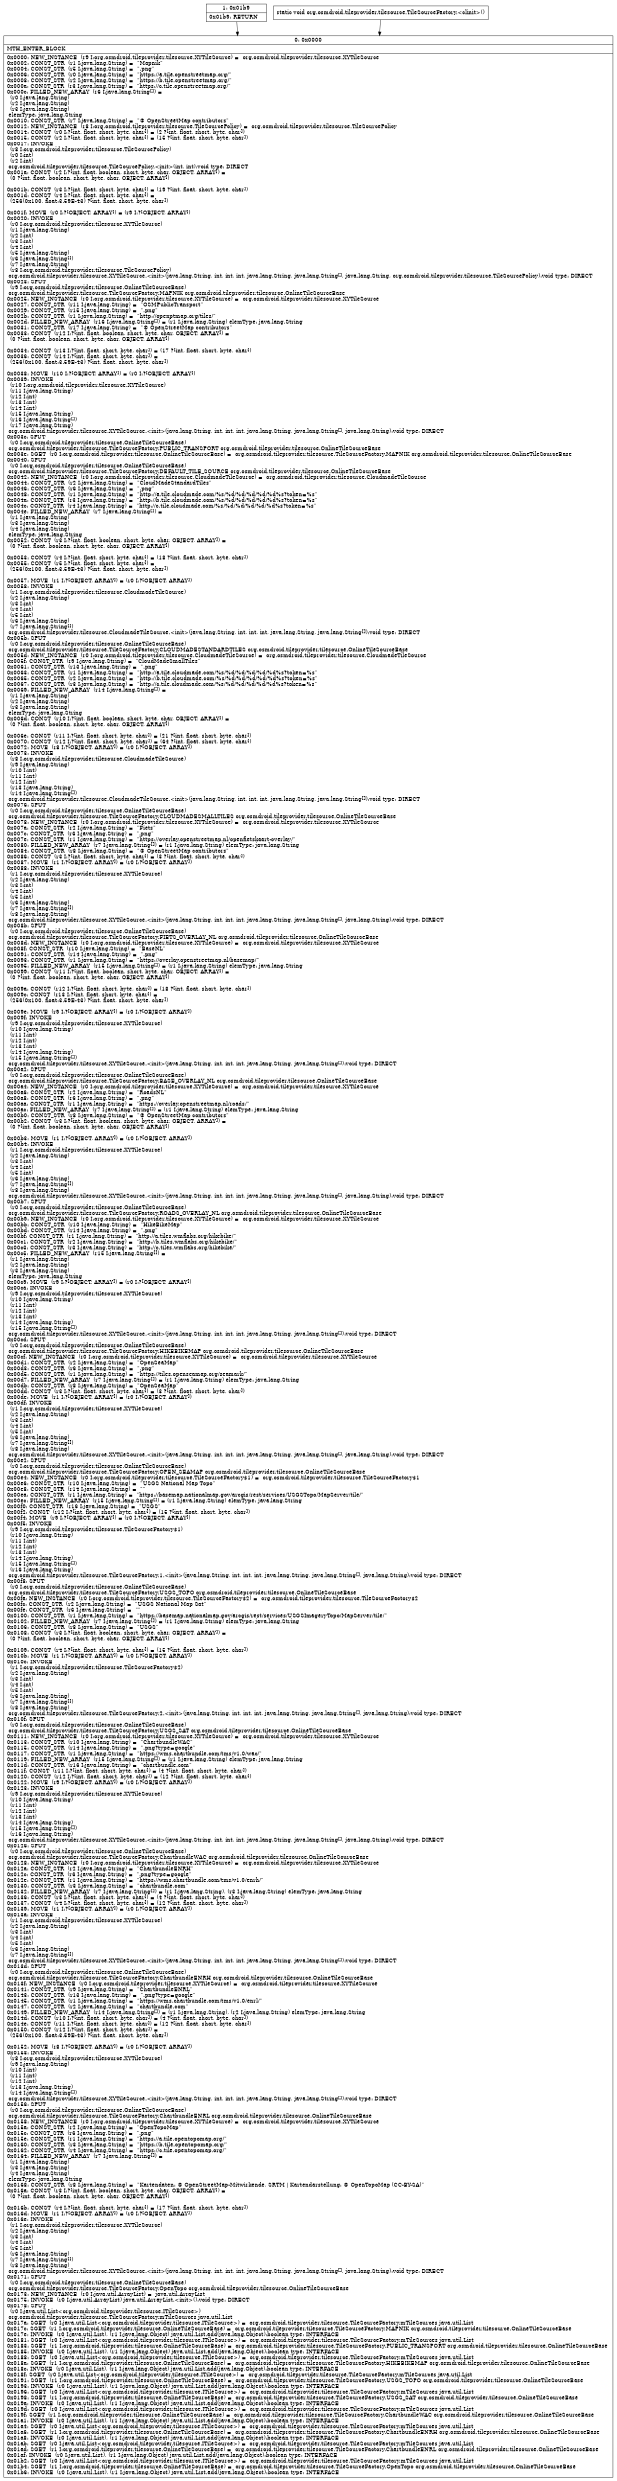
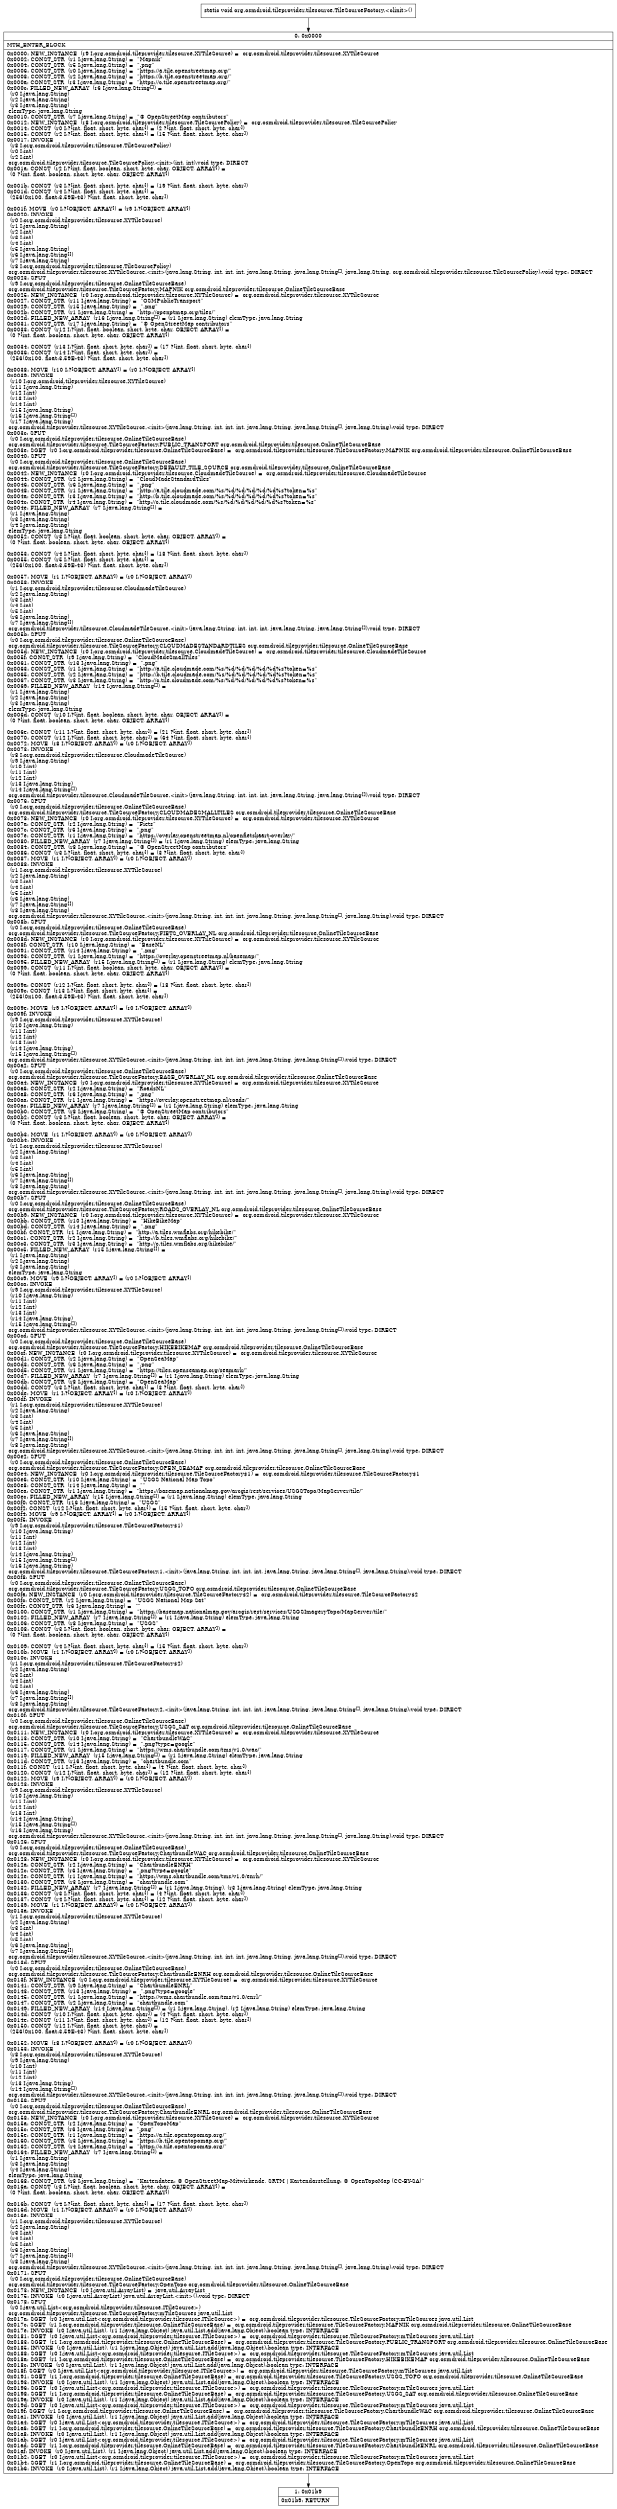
edge "1: 0x01b9" -> "0: 0x0000": reversed
